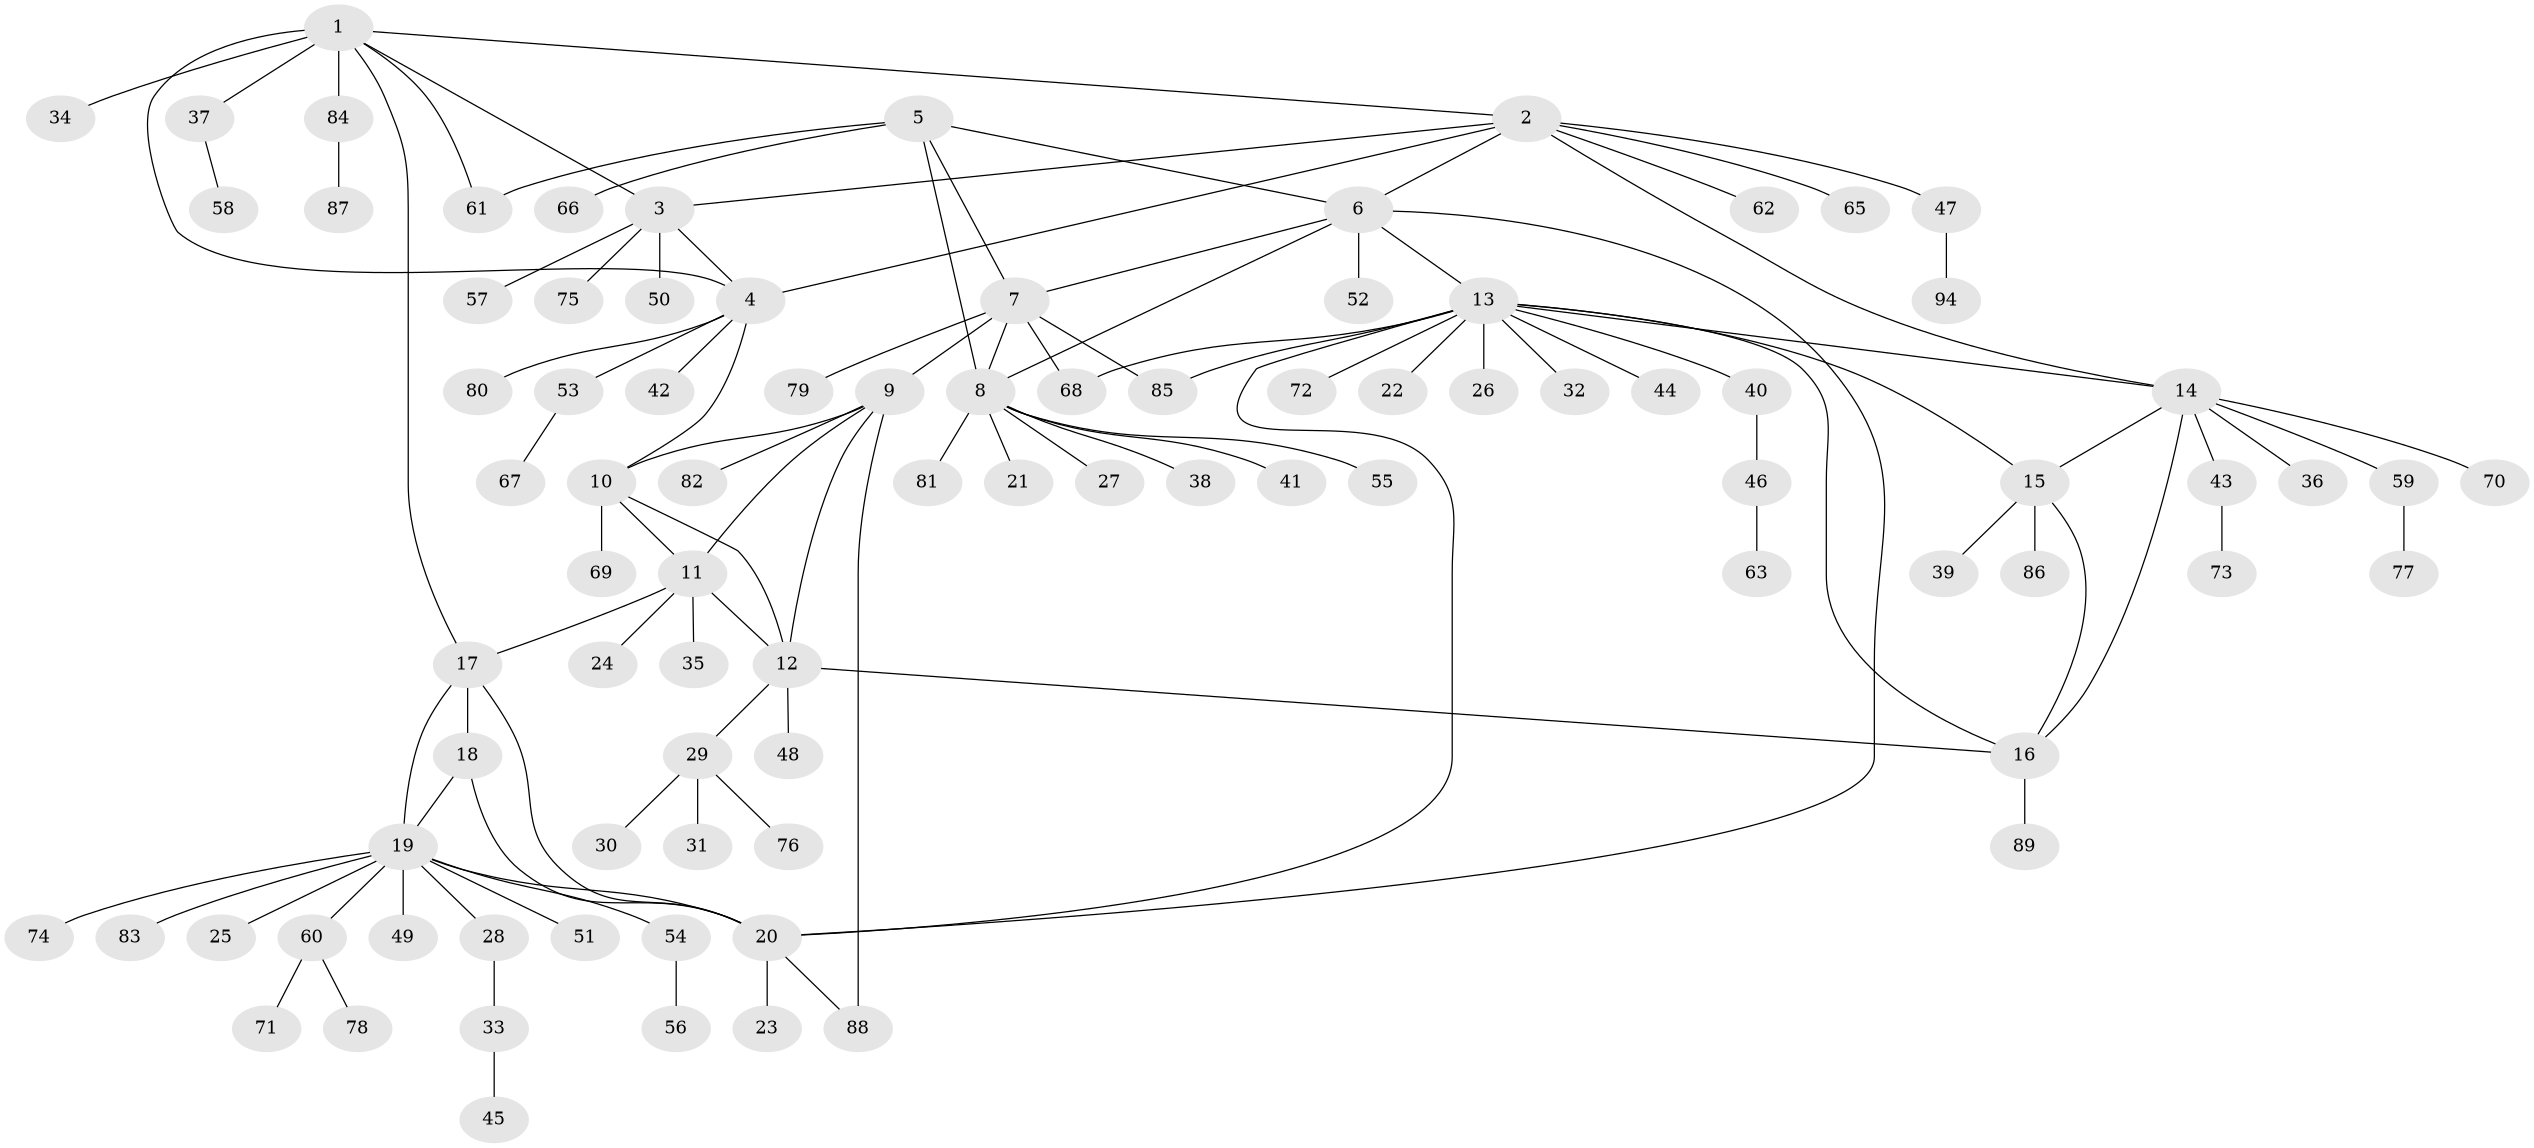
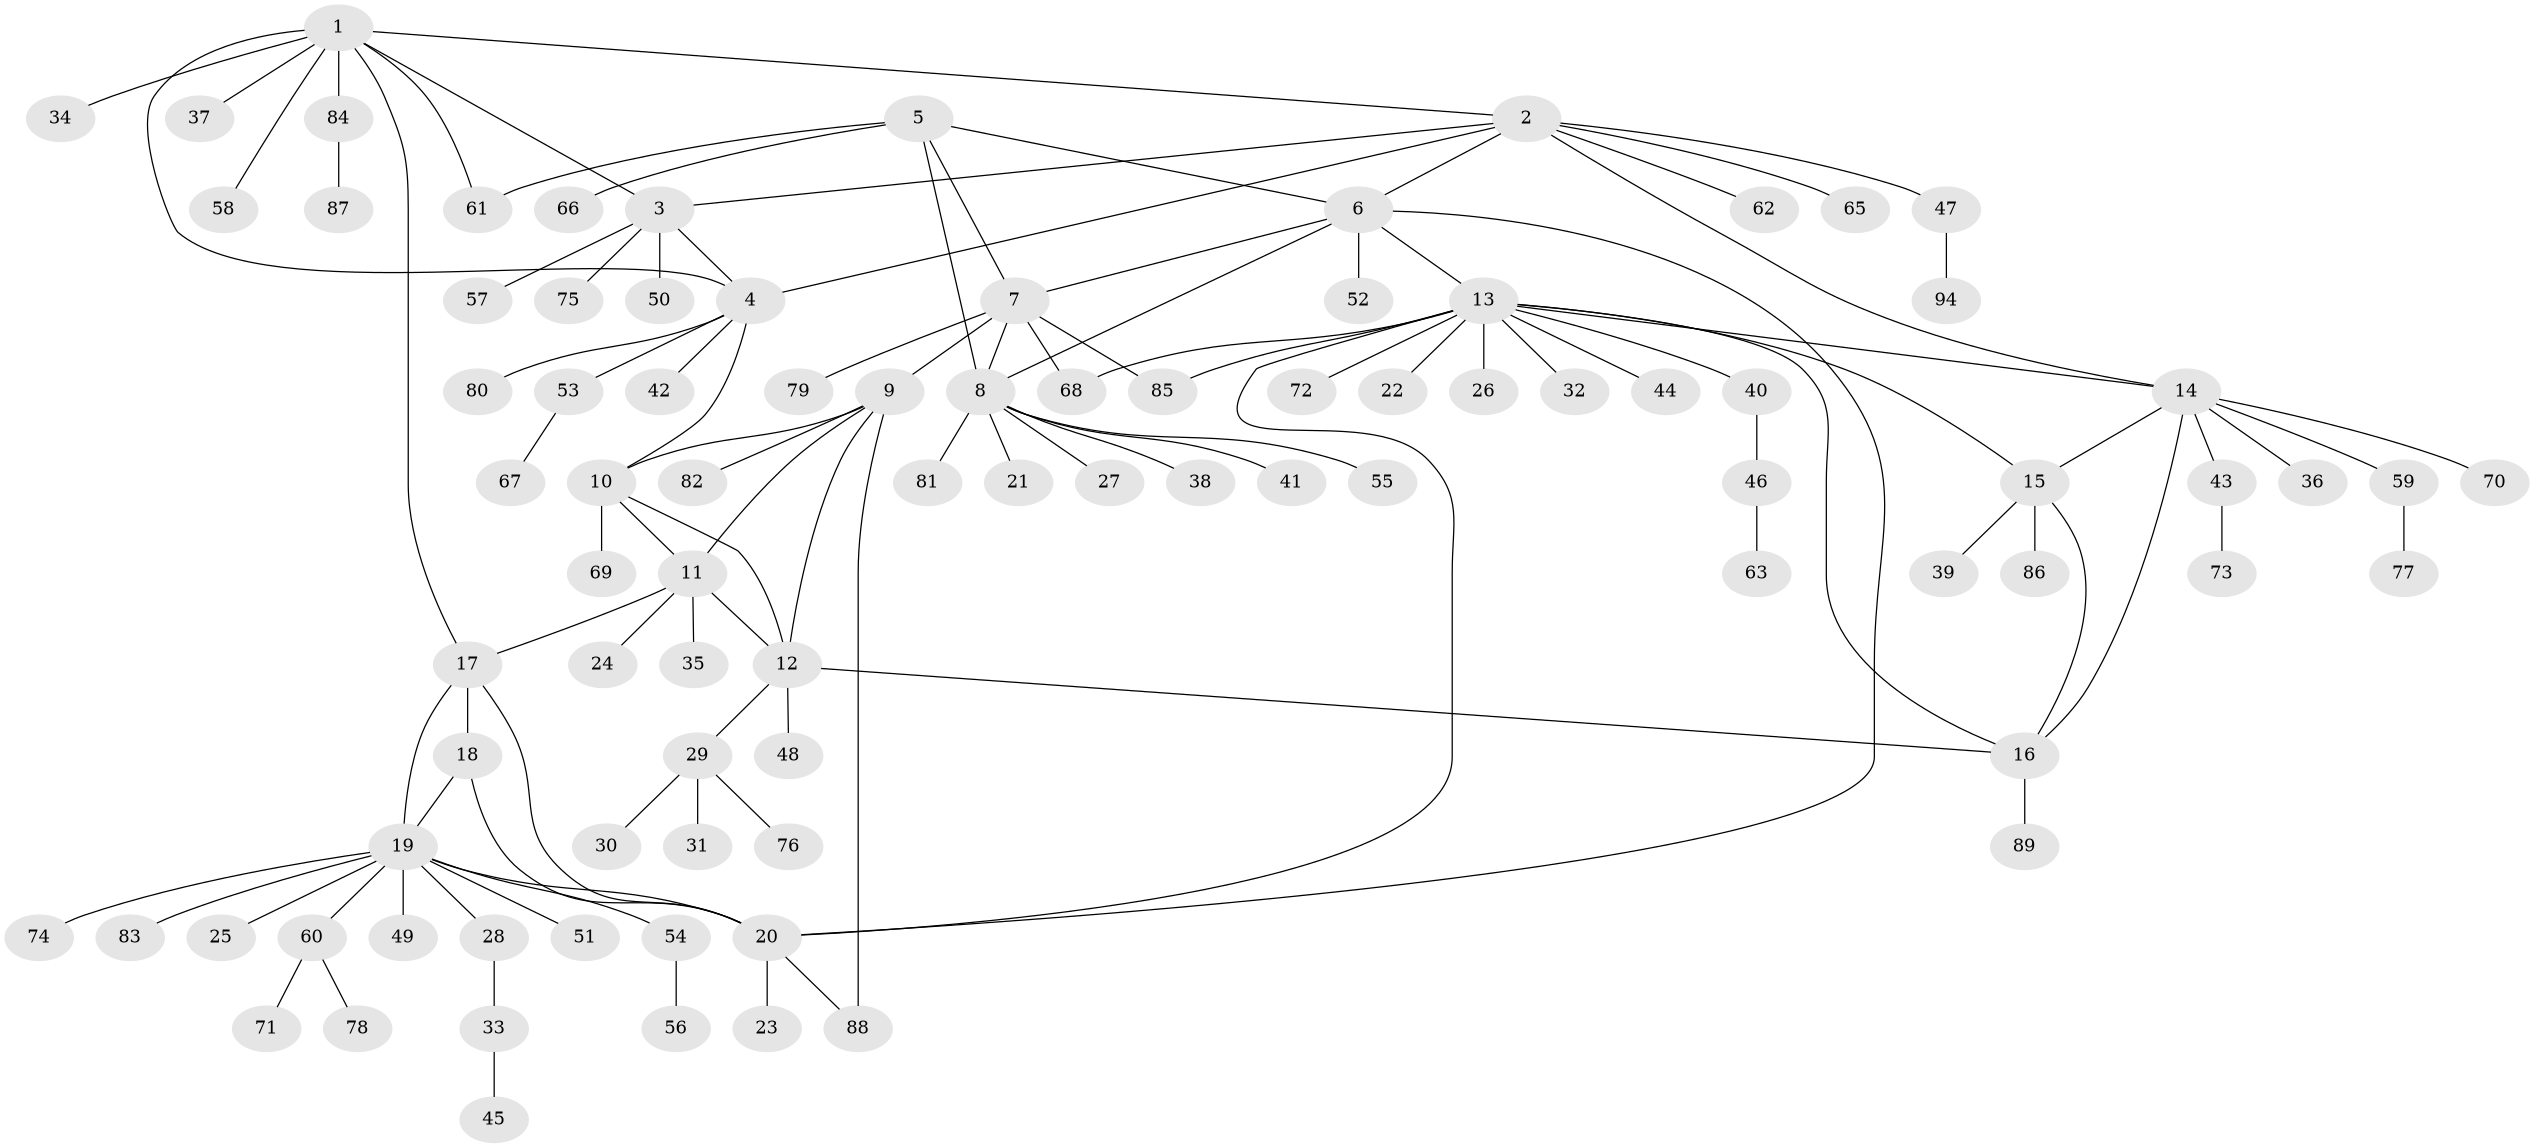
edge "37" -- "58": now "1" -- "58"
